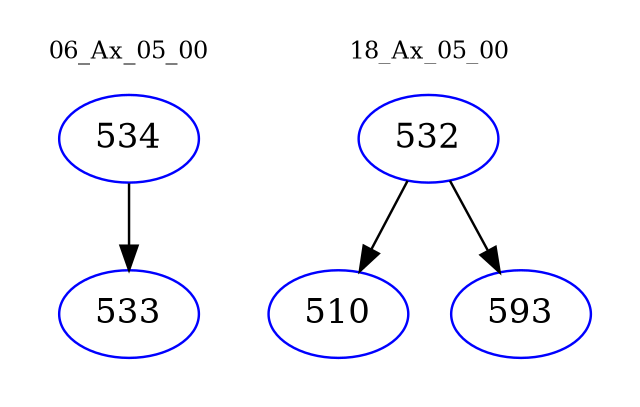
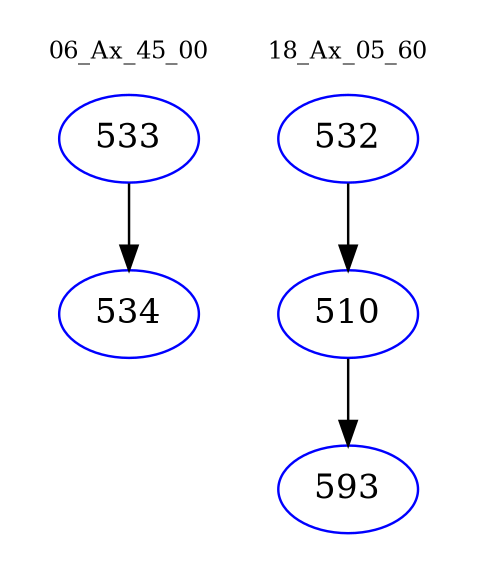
cluster "06_Ax_05_00": label "06_Ax_05_00" -> "06_Ax_45_00"
cluster "18_Ax_05_00": label "18_Ax_05_00" -> "18_Ax_05_60"
edge "534" -> "533": reversed
edge "532" -> "593": now "510" -> "593"
